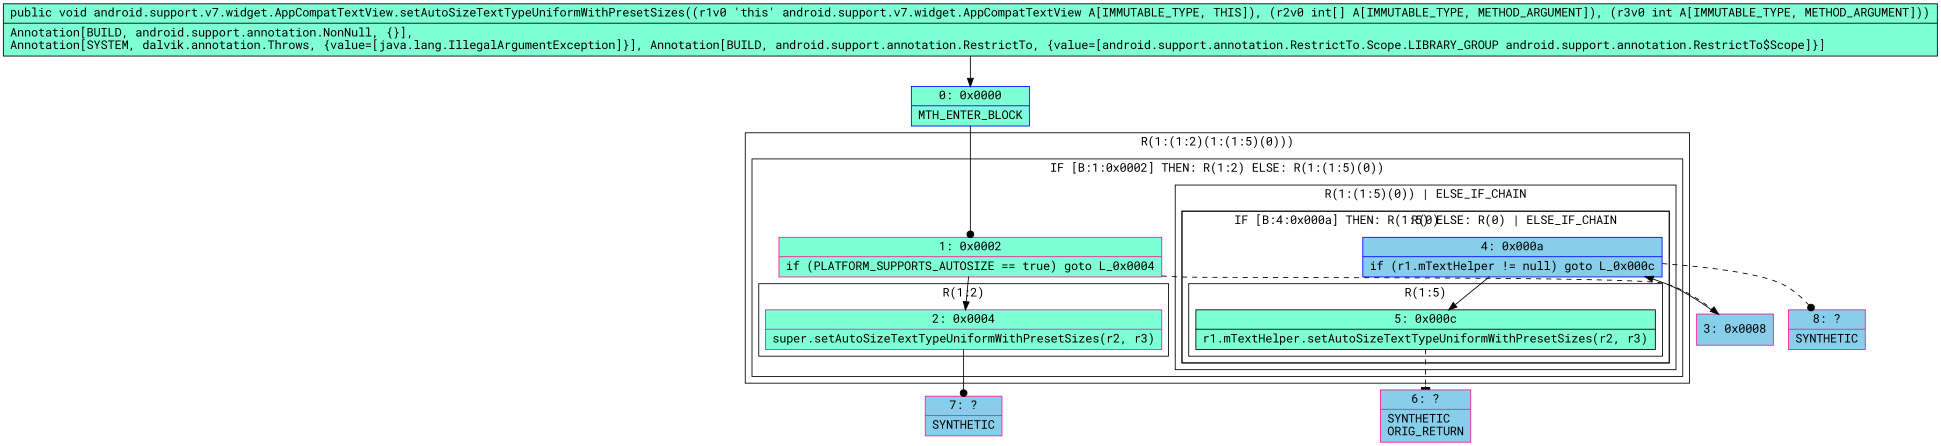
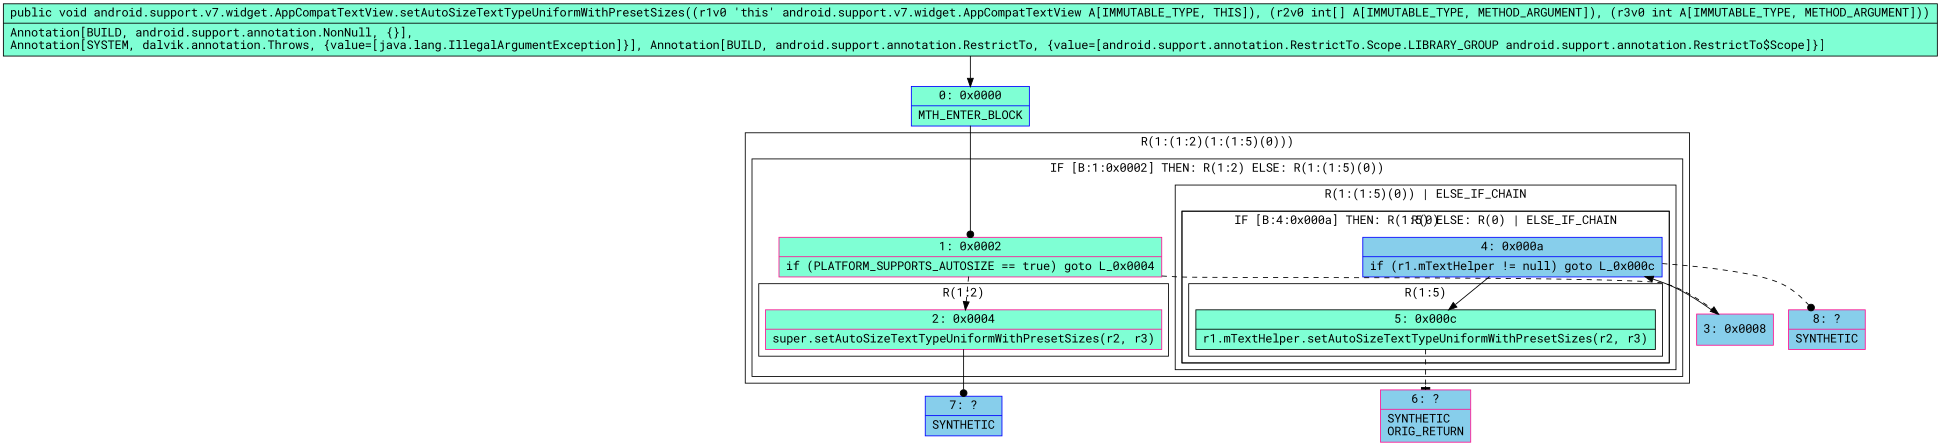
edge "1: 0x0002" -> "2: 0x0004": style solid -> dashed
node "7: ?": color deeppink -> blue
